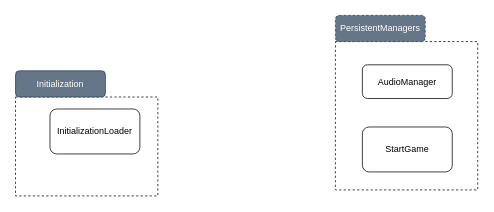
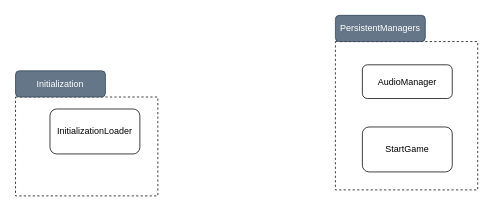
node "PersistentManagers": style dashed -> solid
